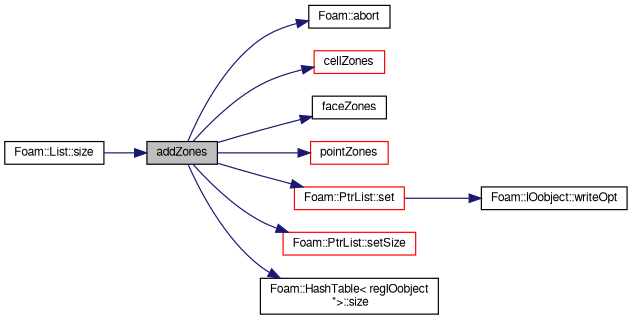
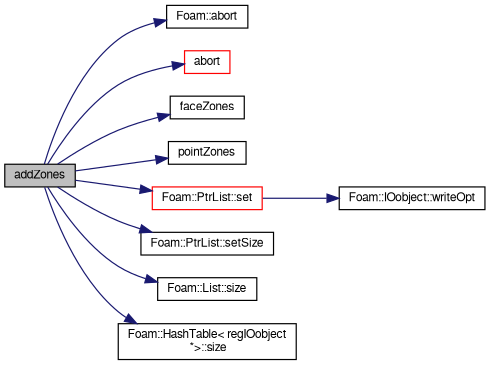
node "cellZones": label "cellZones" -> "abort"
edge "Foam::List::size" -> "addZones": reversed
node "pointZones": color red -> black
node "Foam::PtrList::setSize": color red -> black
